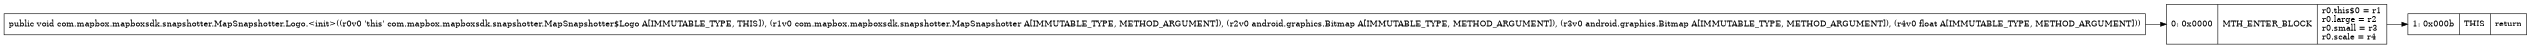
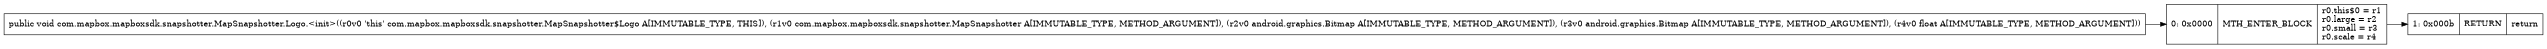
node "1: 0x000b": text "THIS" -> "RETURN"
